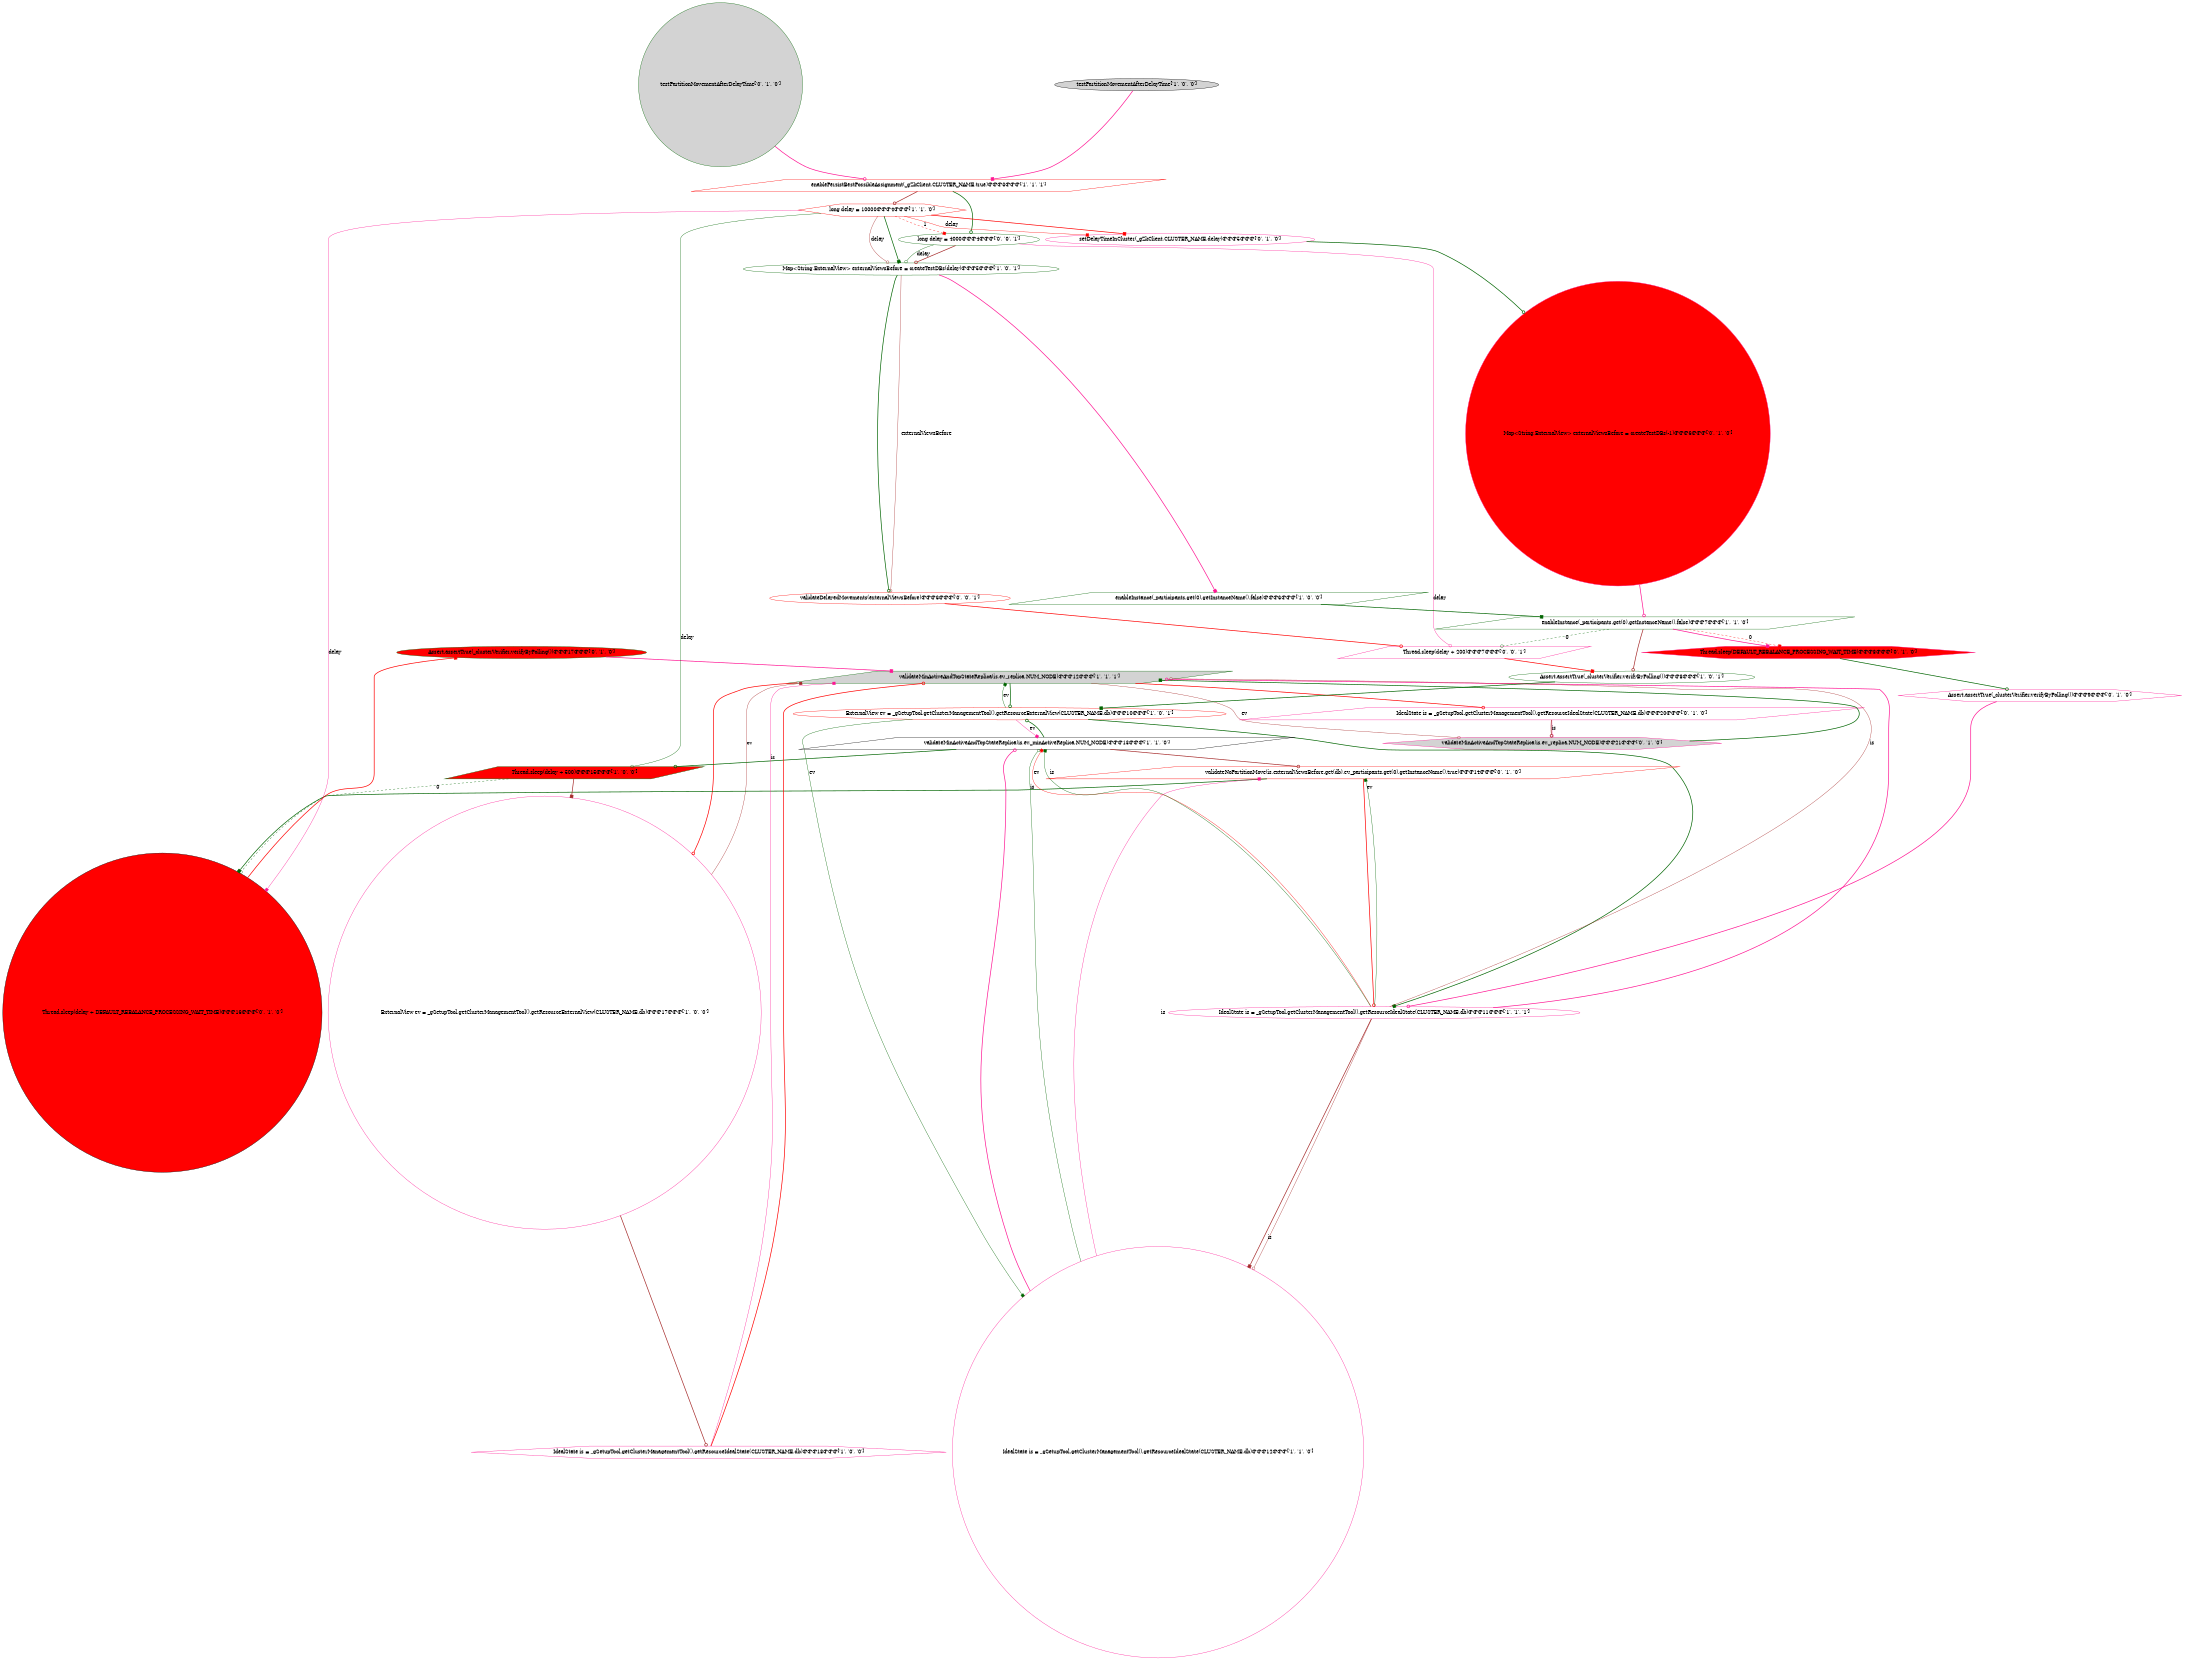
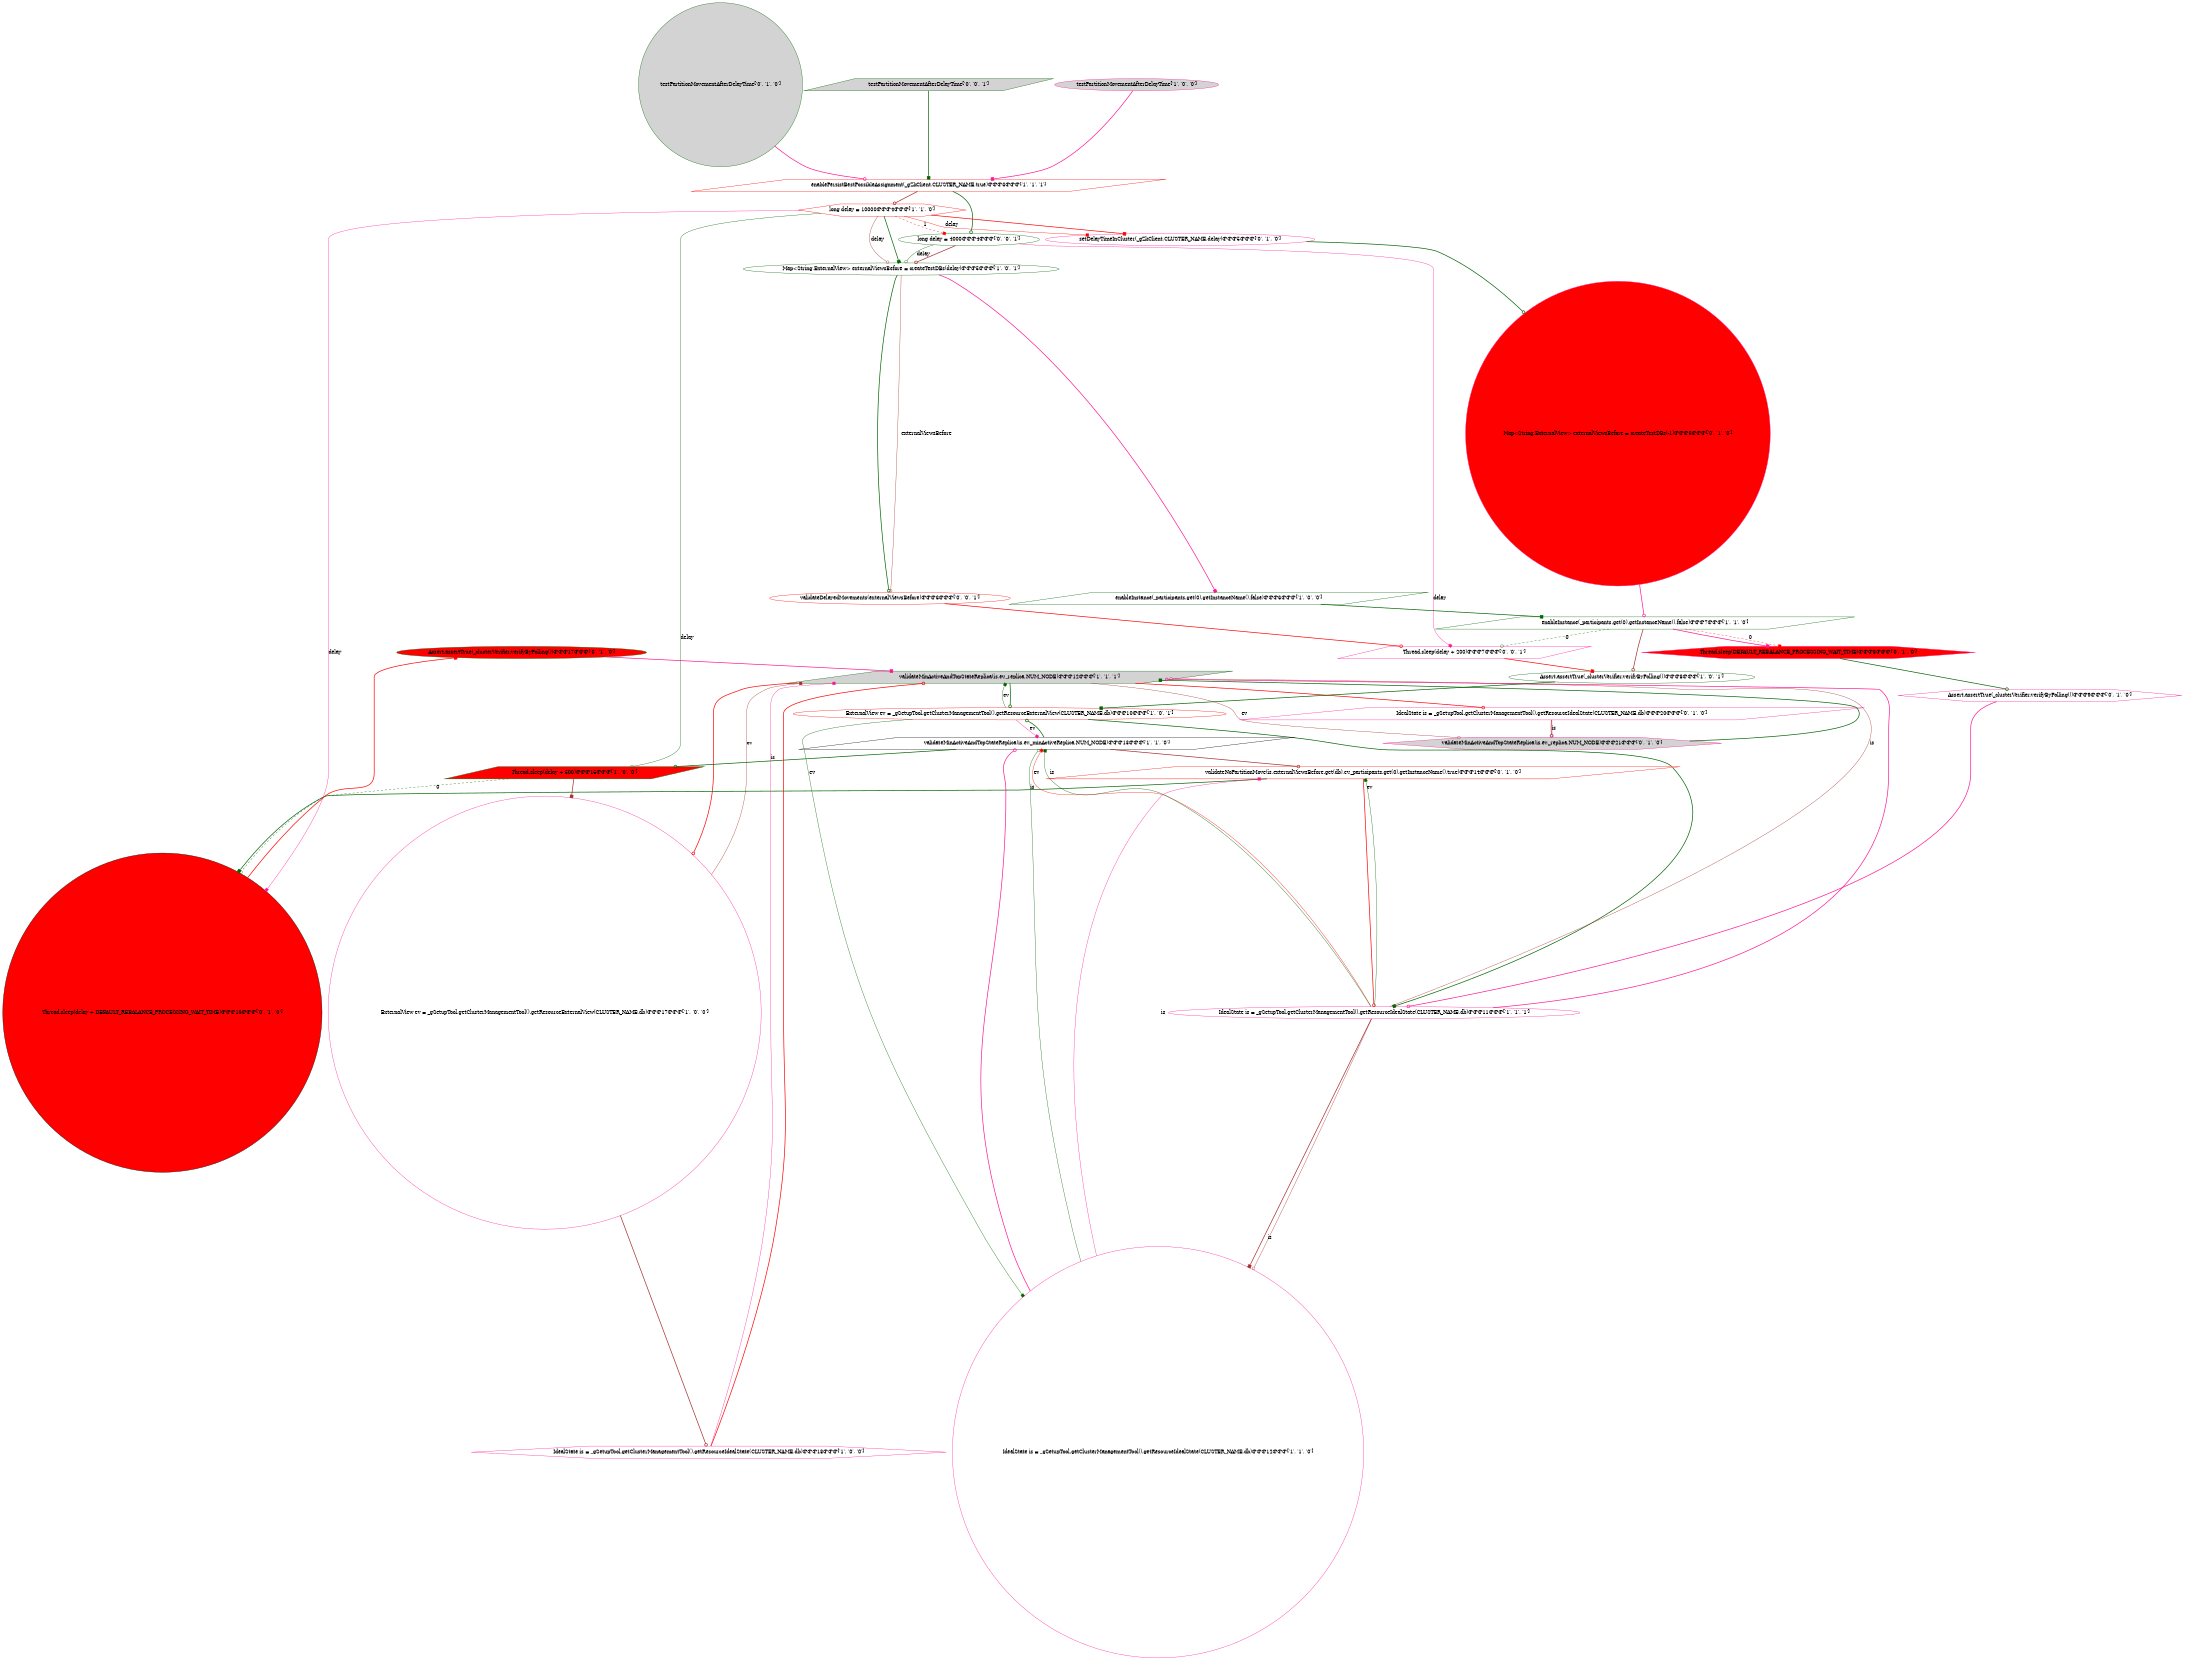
node "testPartitionMovementAfterDelayTime['0', '0', '1']": added
node "testPartitionMovementAfterDelayTime['1', '0', '0']": color black -> deeppink
edge "long delay = 4000@@@4@@@['0', '0', '1']" -> "Thread.sleep(delay + 200)@@@7@@@['0', '0', '1']": arrowhead odot -> box
